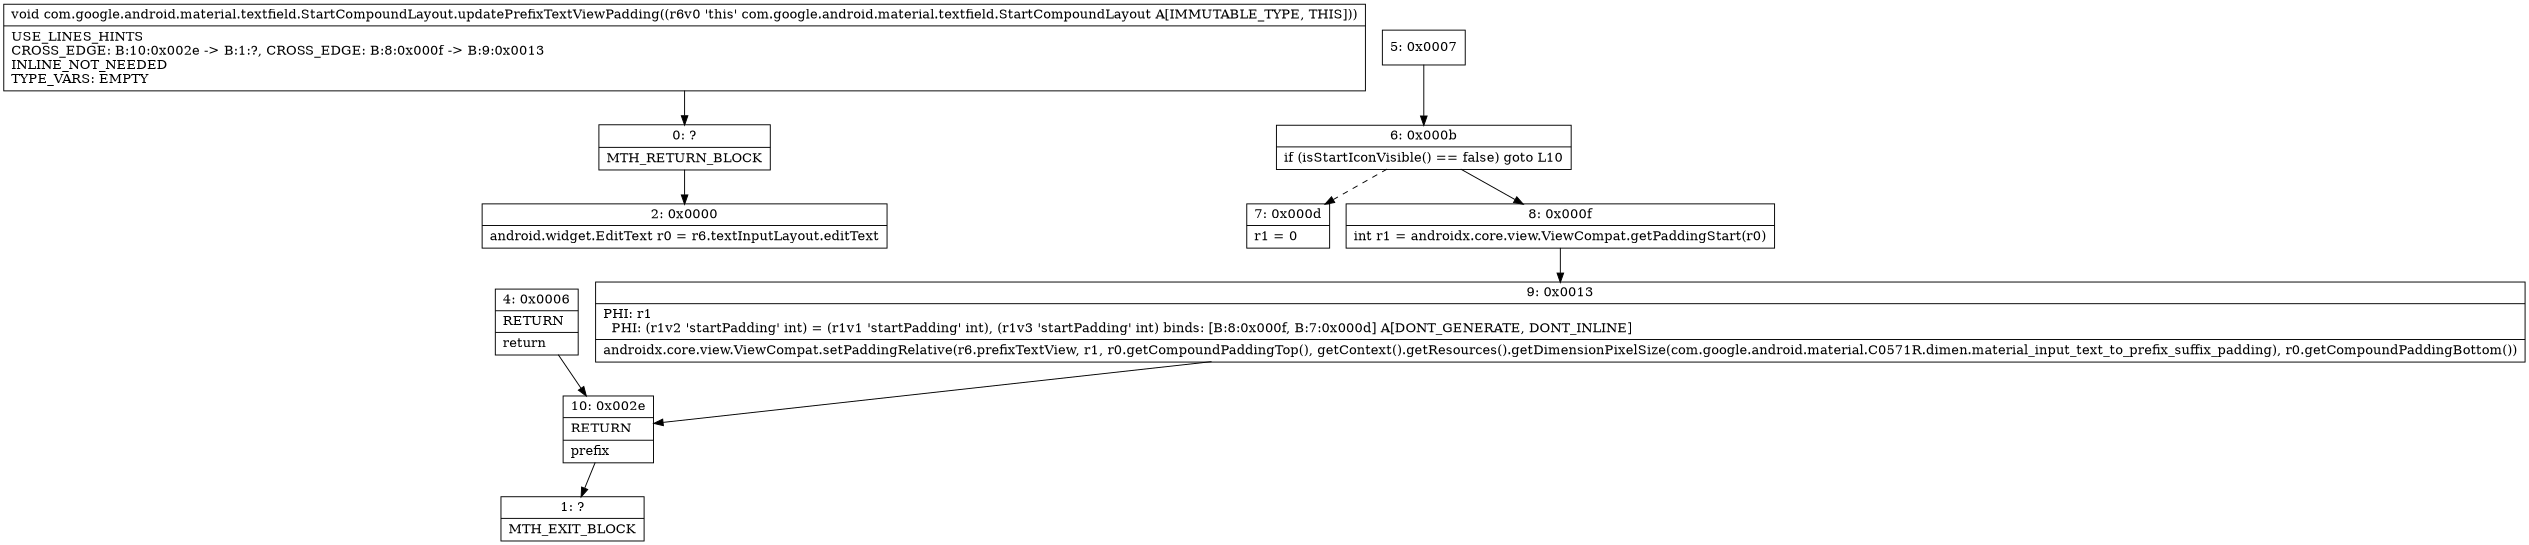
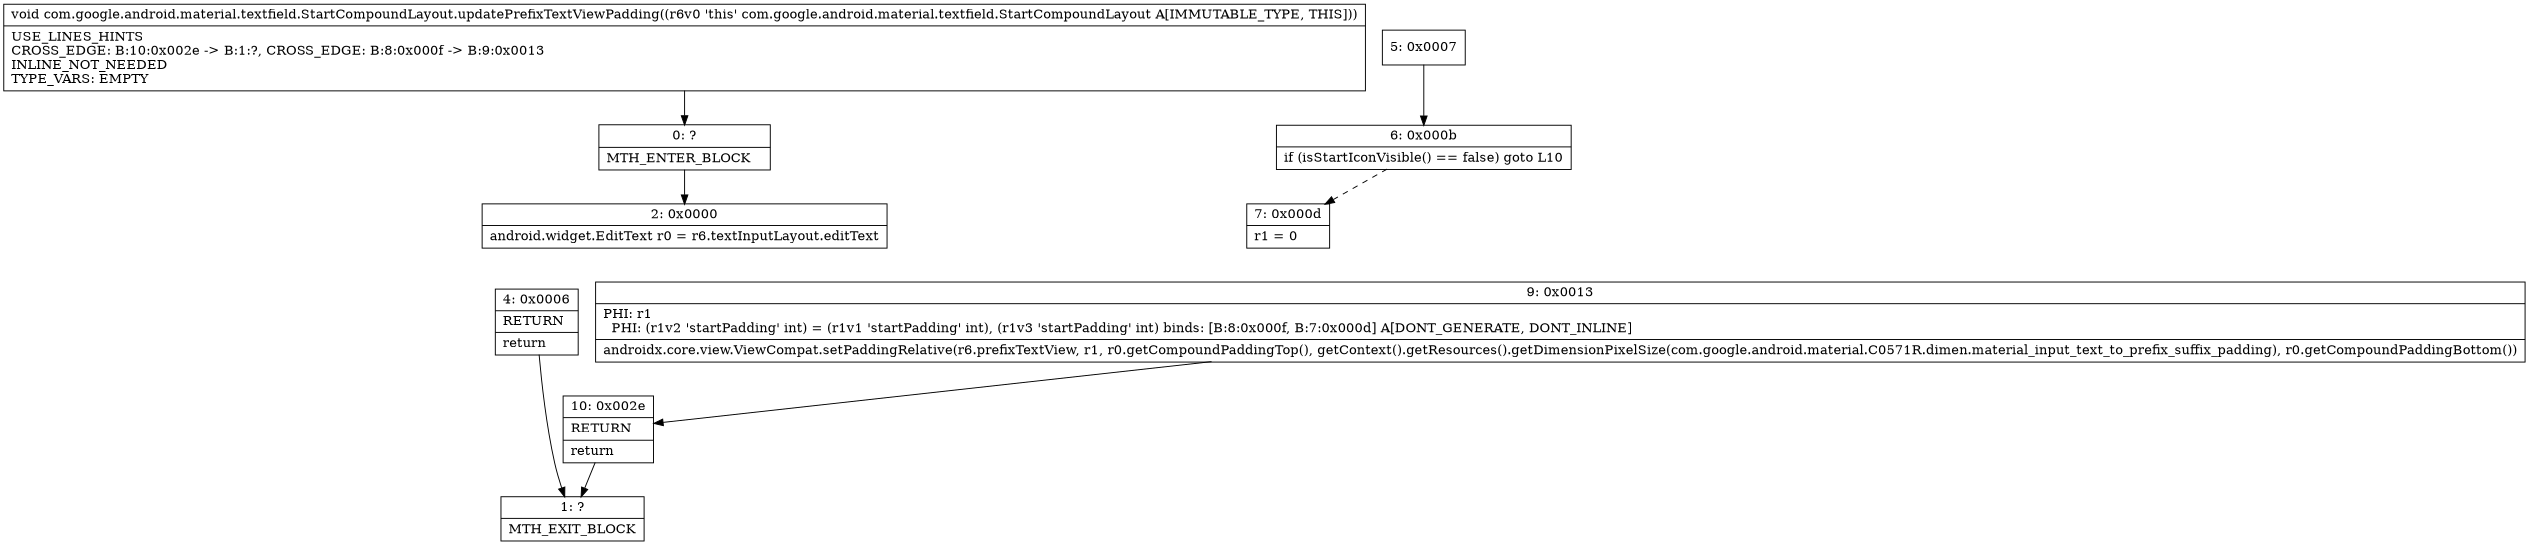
node "0: ?": text "MTH_RETURN_BLOCK" -> "MTH_ENTER_BLOCK"
node "8: 0x000f": removed
edge "4: 0x0006" -> "10: 0x002e": now "4: 0x0006" -> "1: ?"
node "10: 0x002e": text "prefix" -> "return"
